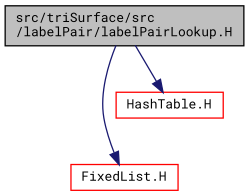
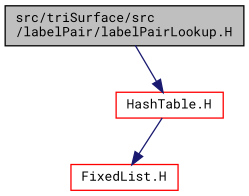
edge "src/triSurface/src /labelPair/labelPairLookup.H" -> "FixedList.H": now "HashTable.H" -> "FixedList.H"
